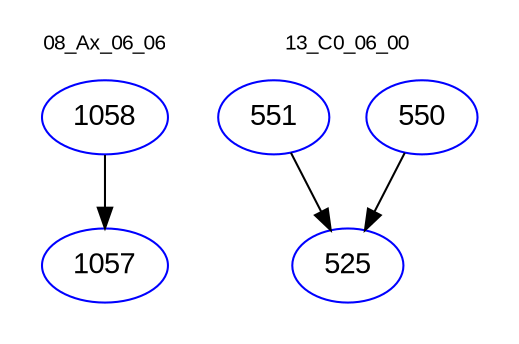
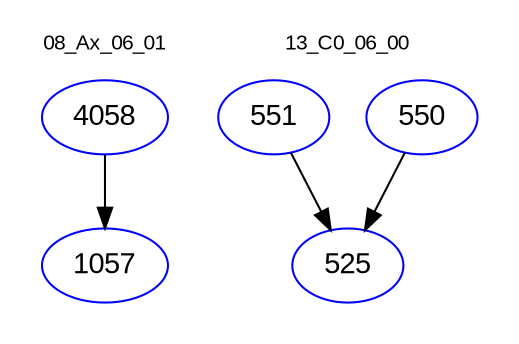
cluster "08_Ax_06_06": label "08_Ax_06_06" -> "08_Ax_06_01"
node "1058": label "1058" -> "4058"
